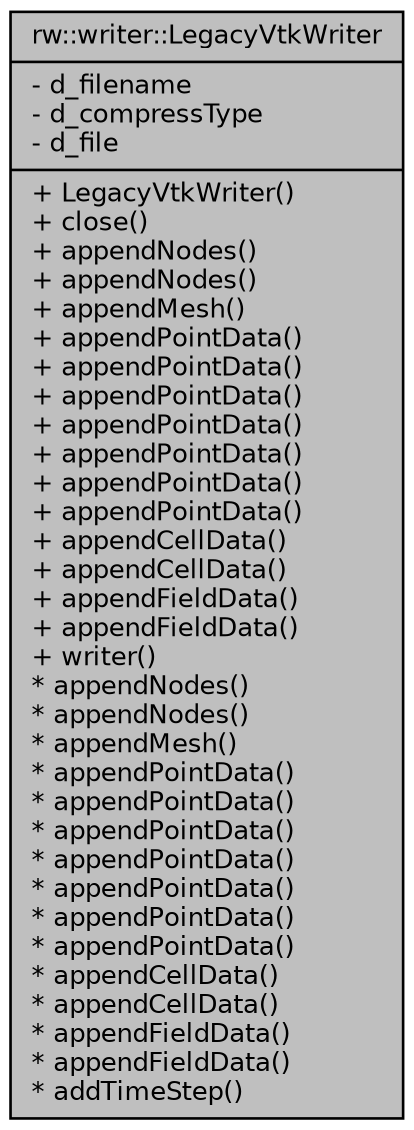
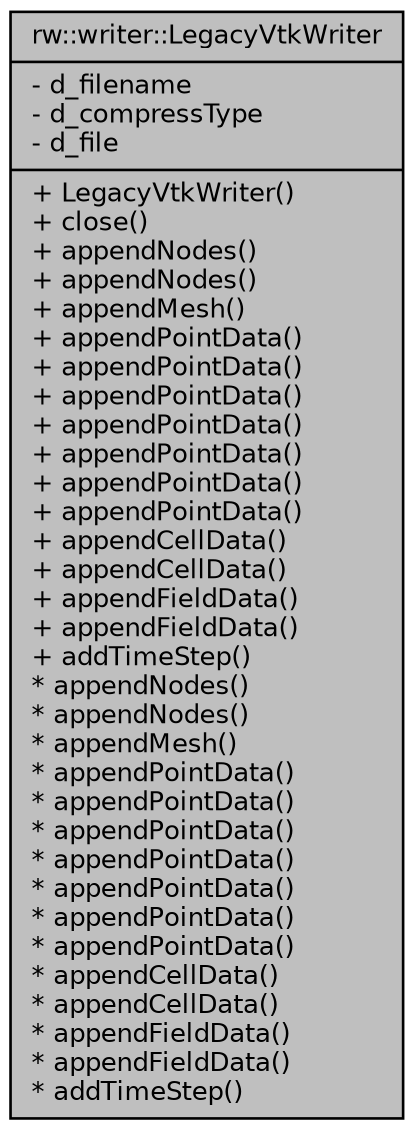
node "rw::writer::LegacyVtkWriter": text "+ writer()" -> "+ addTimeStep()"
